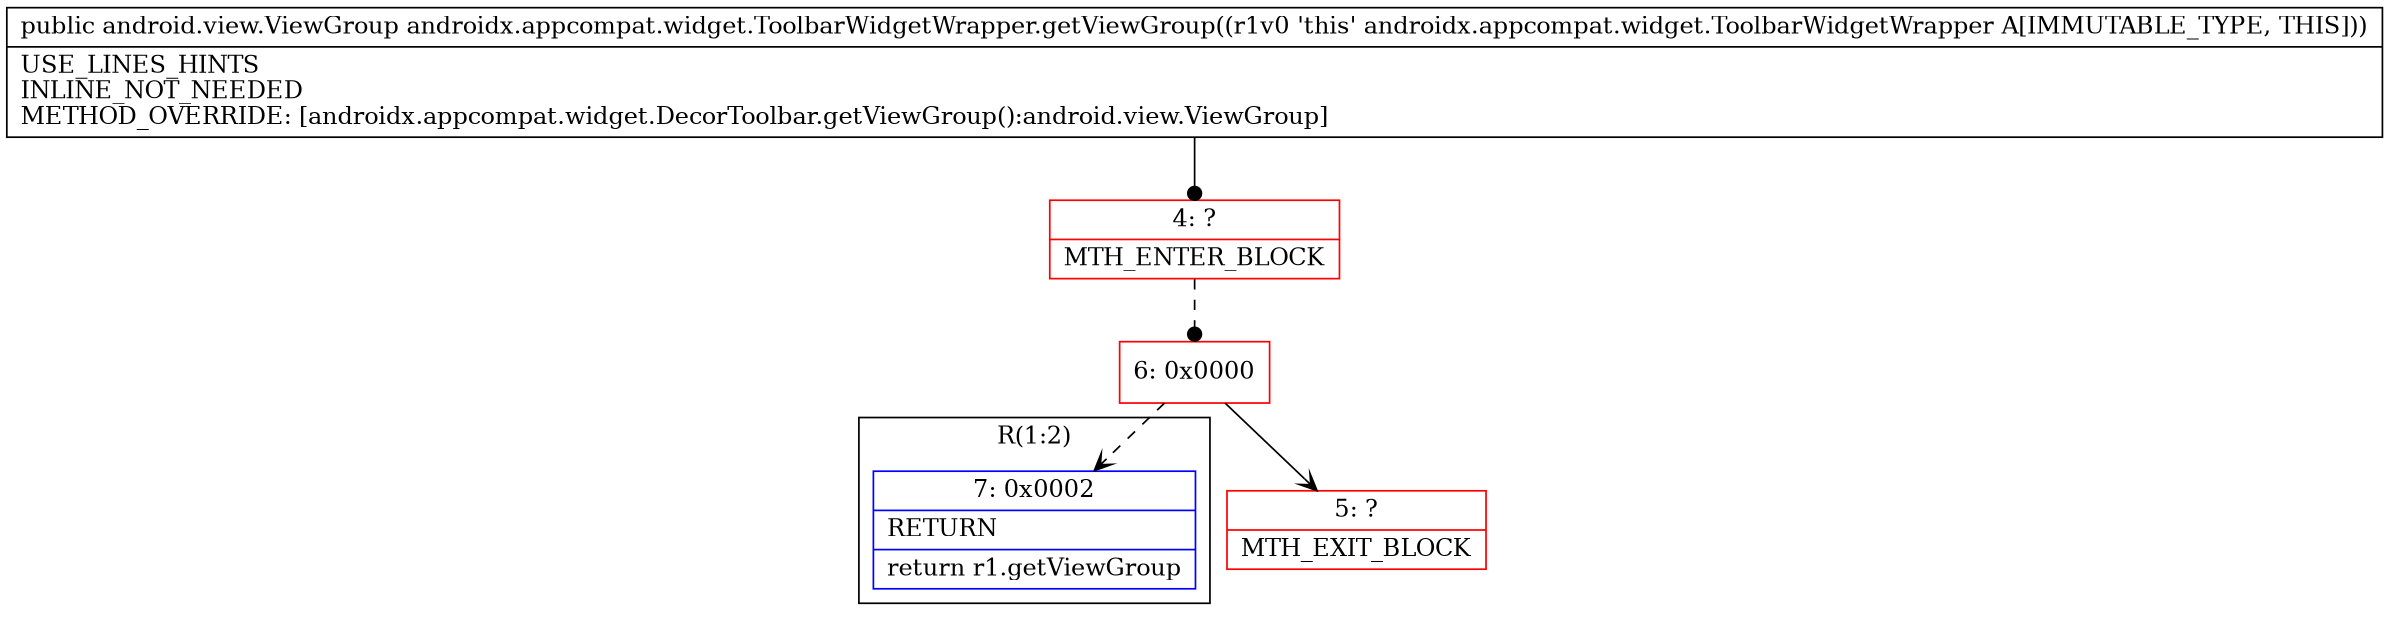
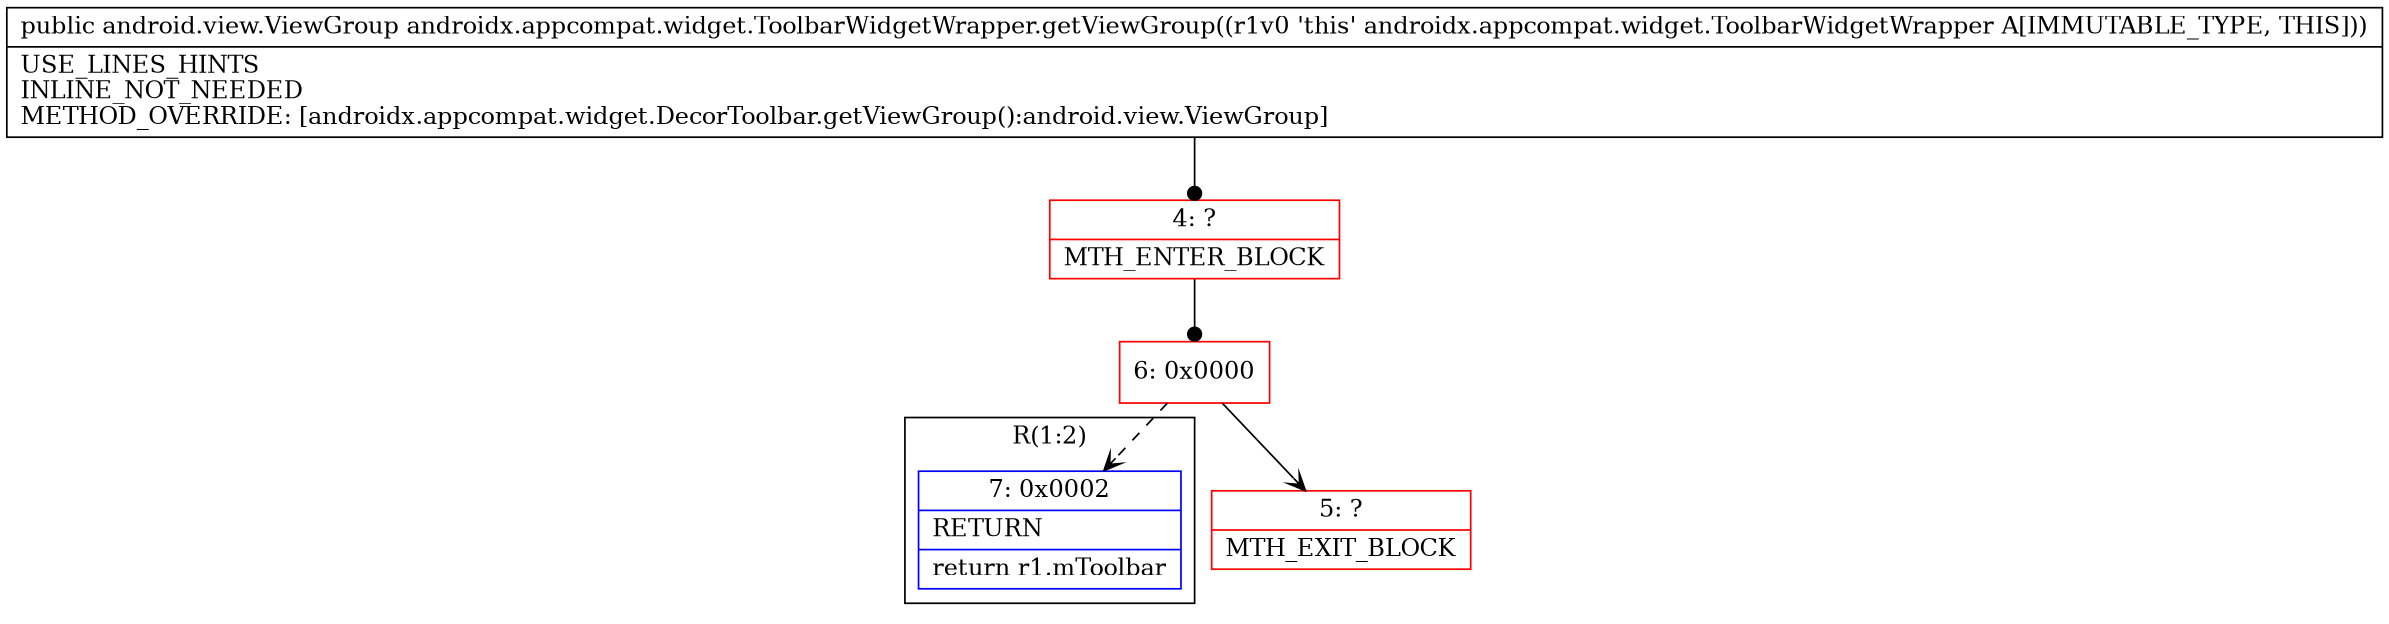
edge "4: ?" -> "6: 0x0000": style dashed -> solid
node "7: 0x0002": text "return r1.getViewGroup" -> "return r1.mToolbar"
